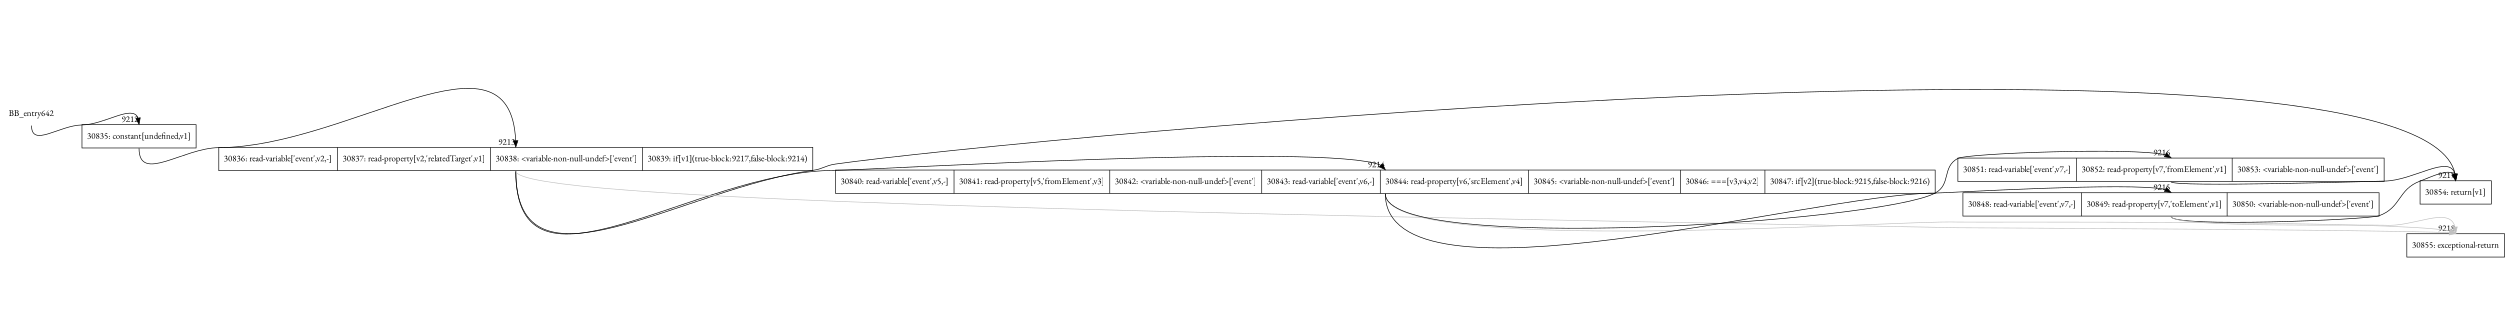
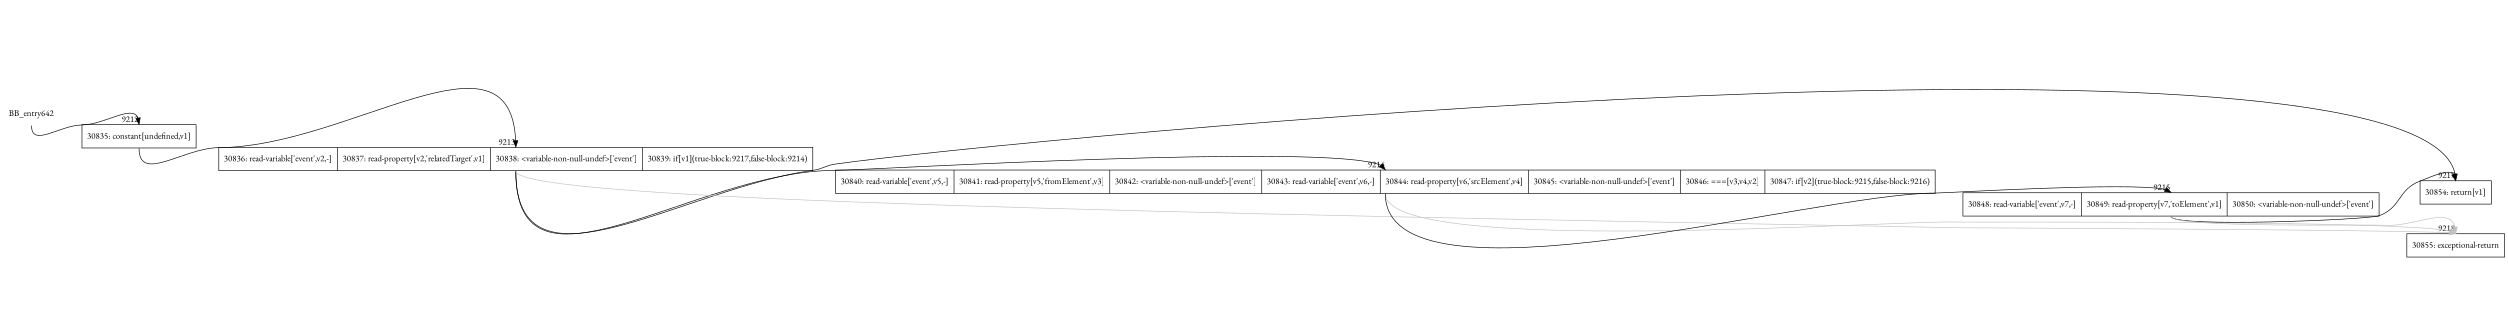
node "30851: read-variable['event',v7,-]": removed
